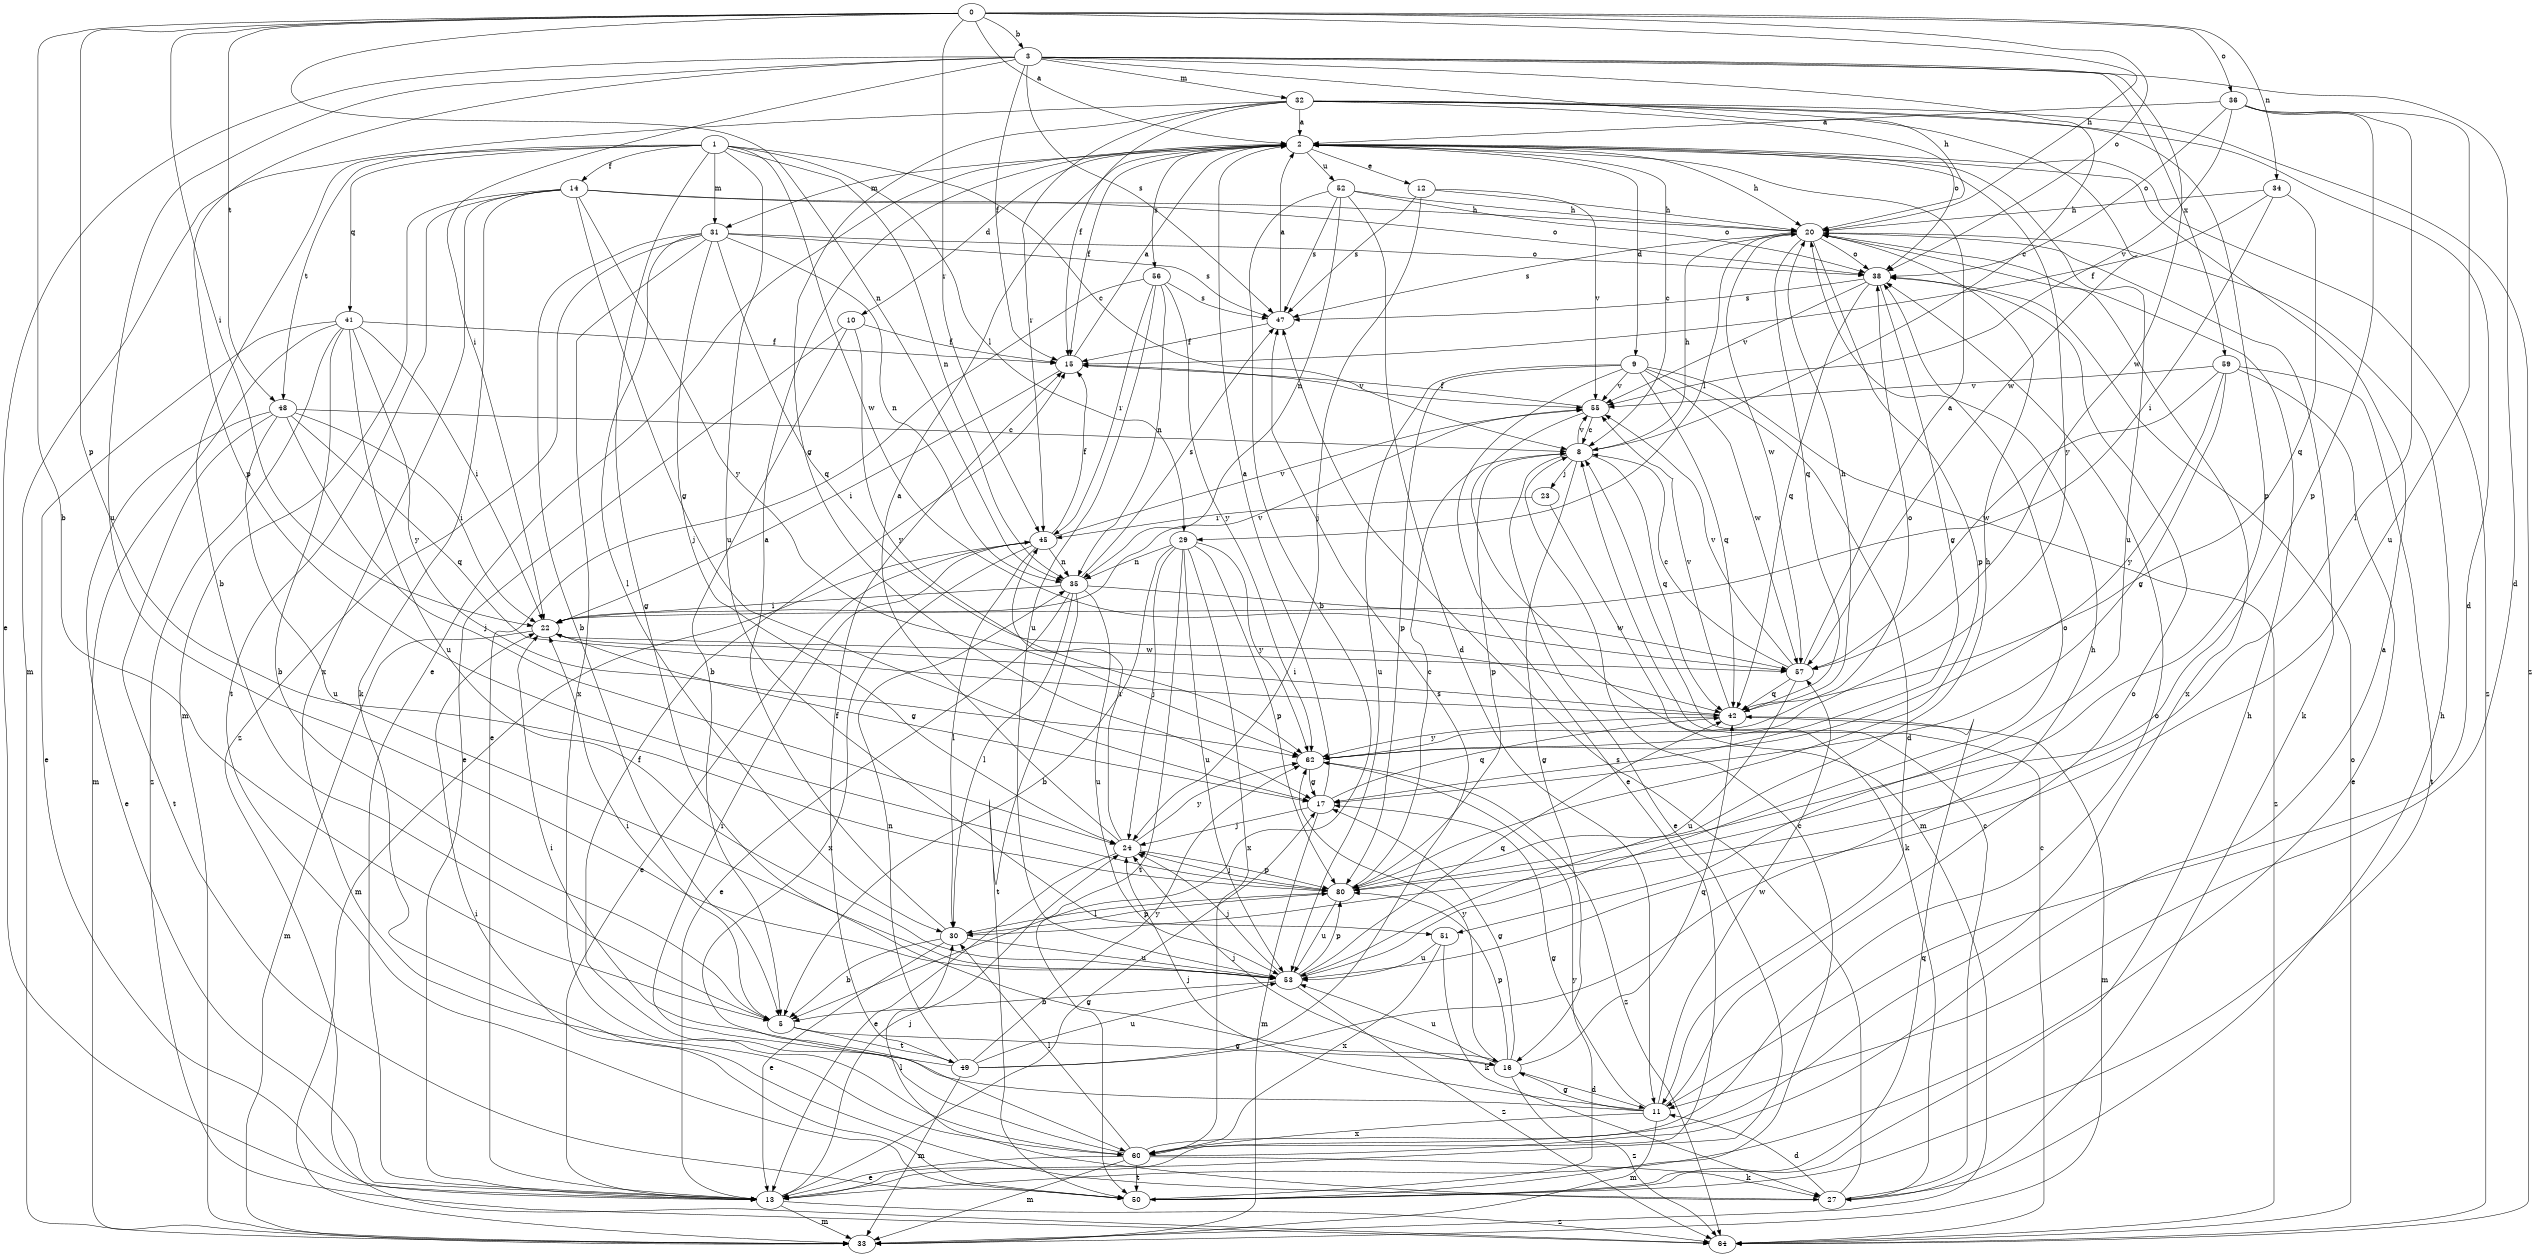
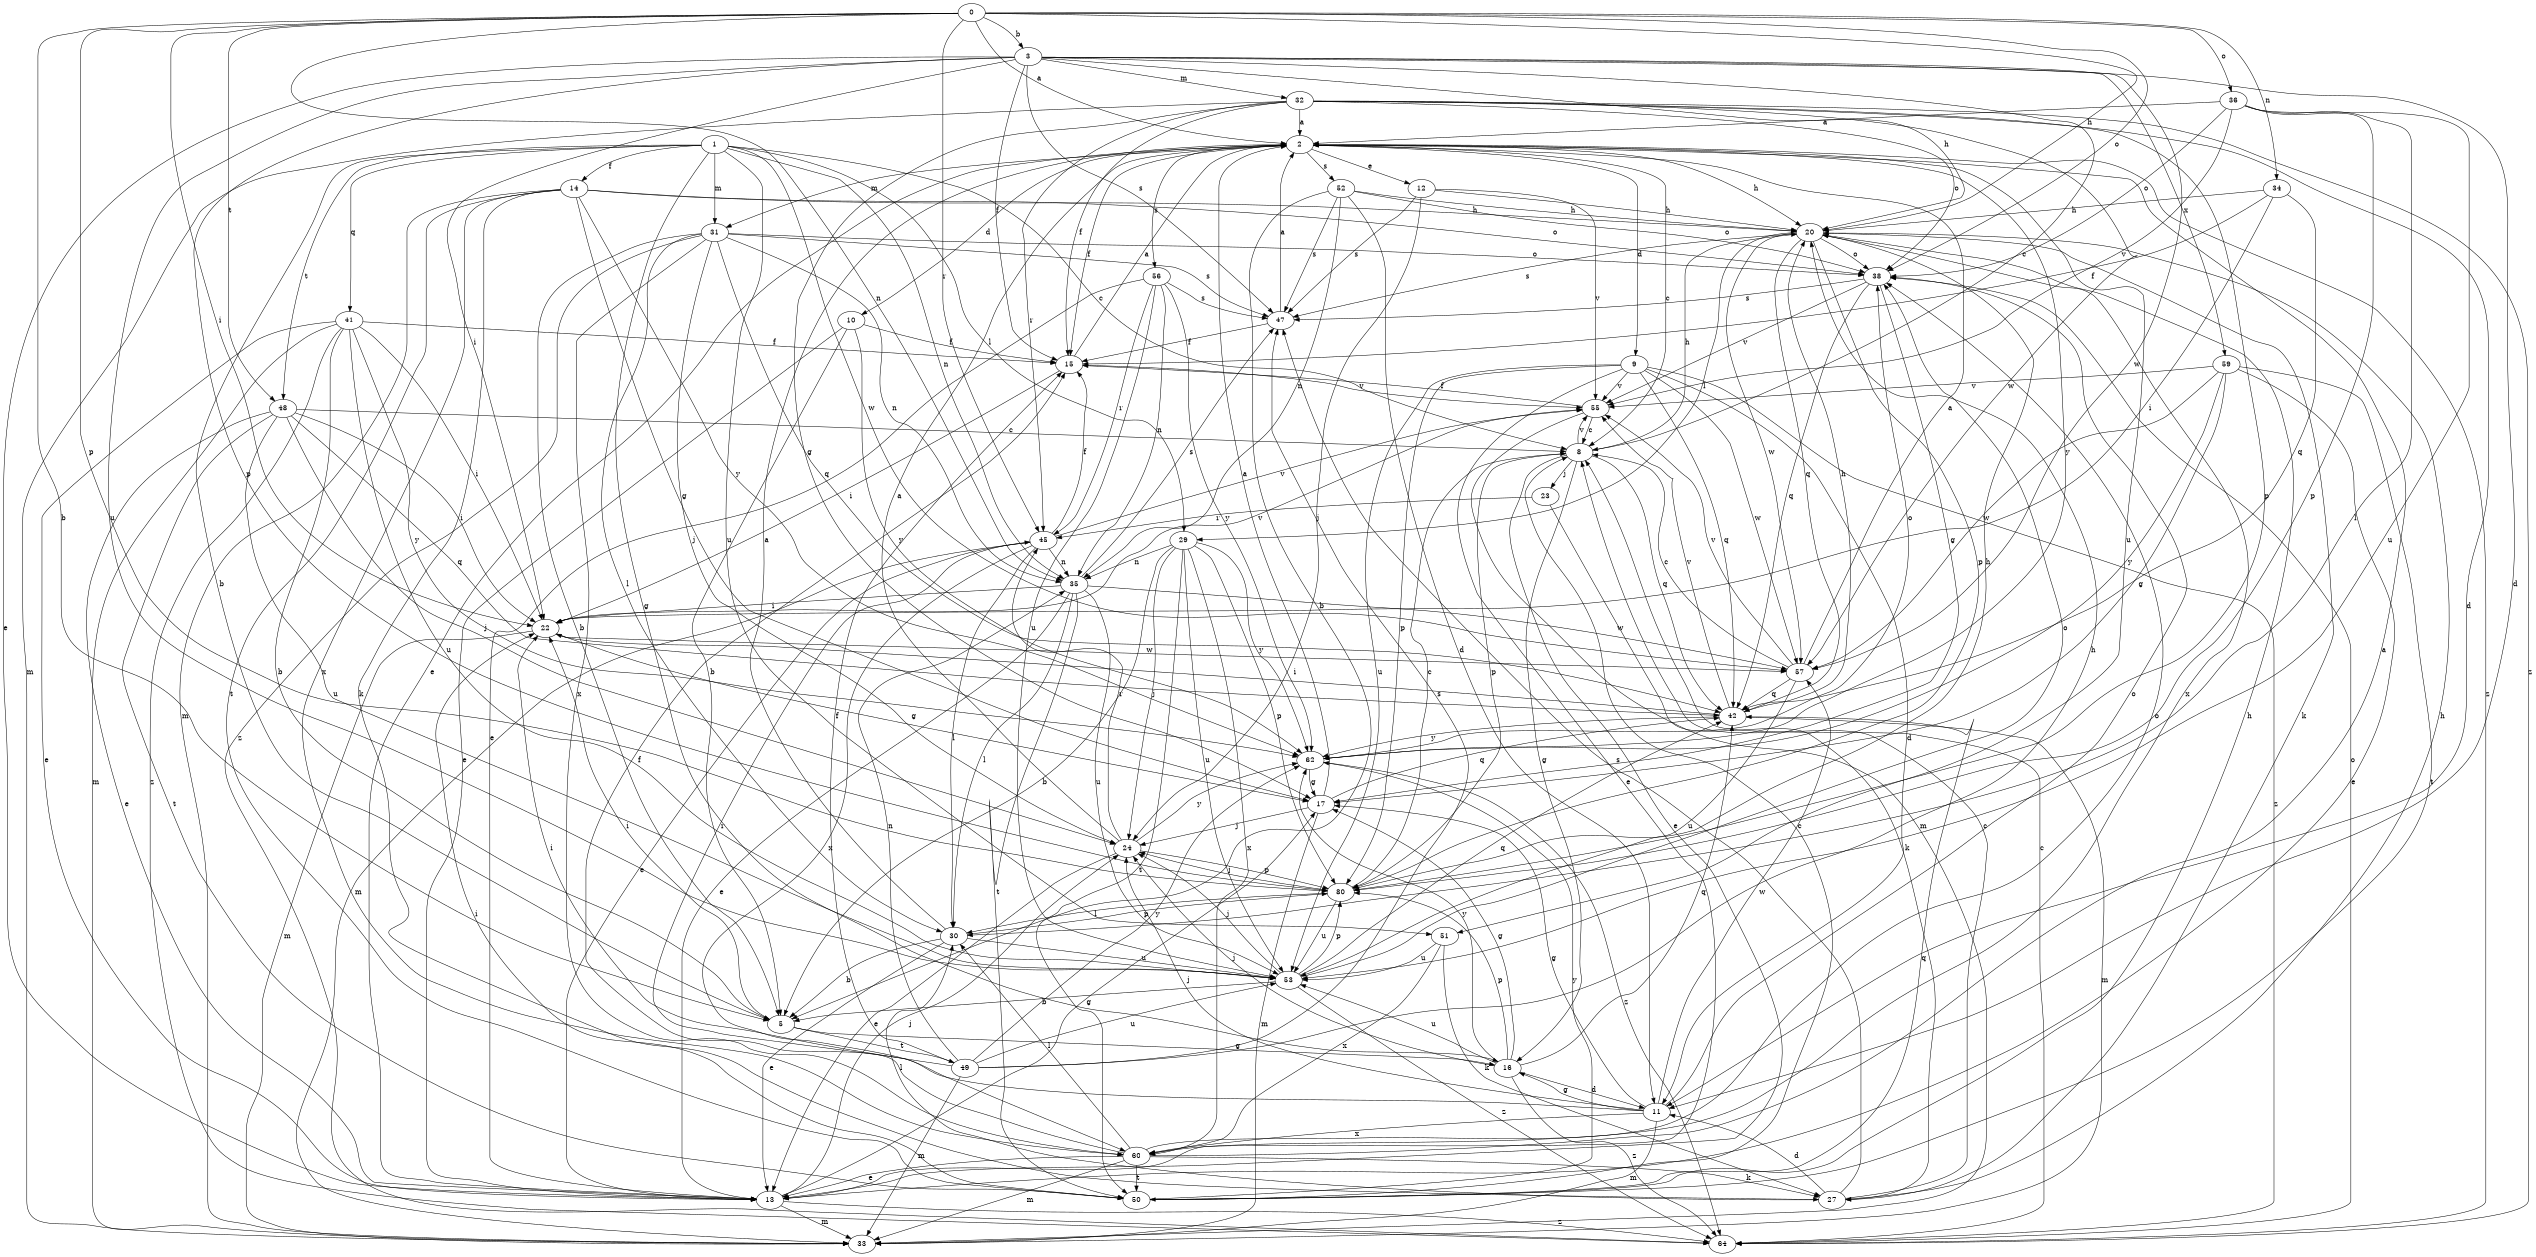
edge "2" -> "52": label "u" -> "s"
